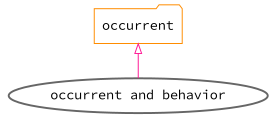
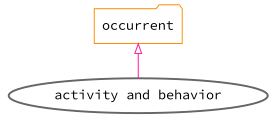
node "occurrent and behavior": label "occurrent and behavior" -> "activity and behavior"
